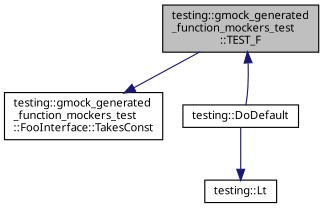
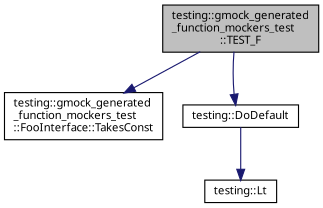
edge "testing::DoDefault" -> "testing::gmock_generated _function_mockers_test ::TEST_F": reversed
